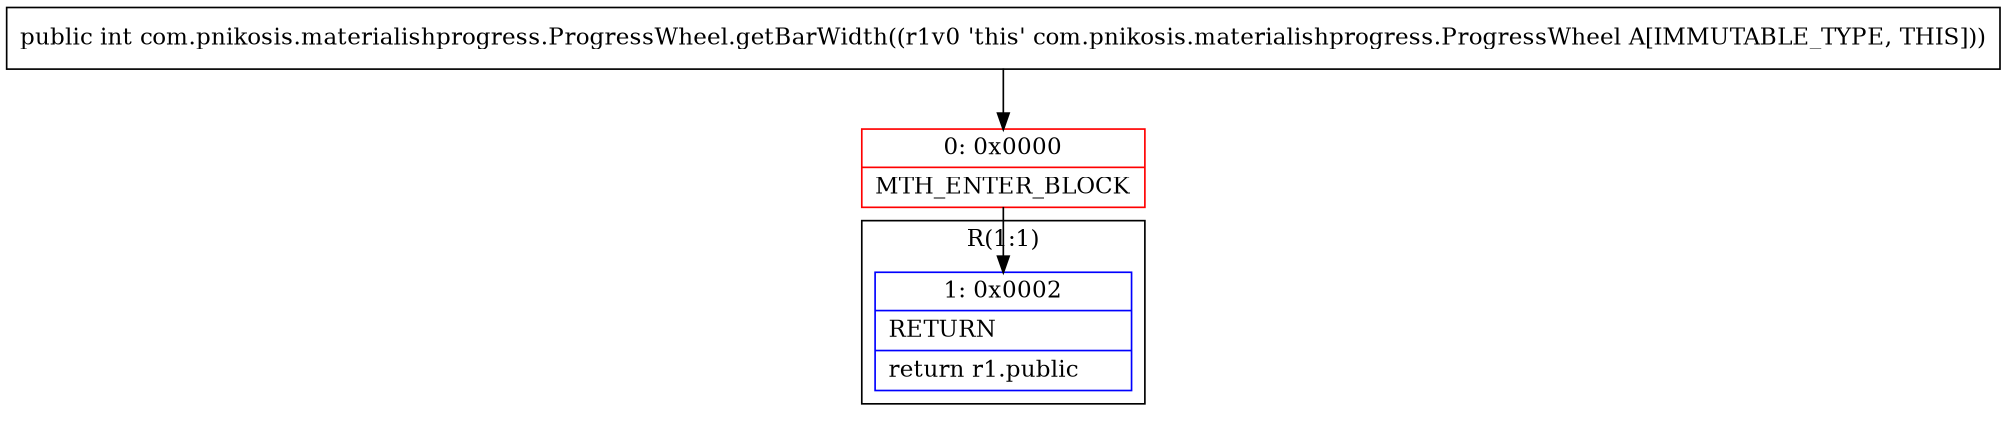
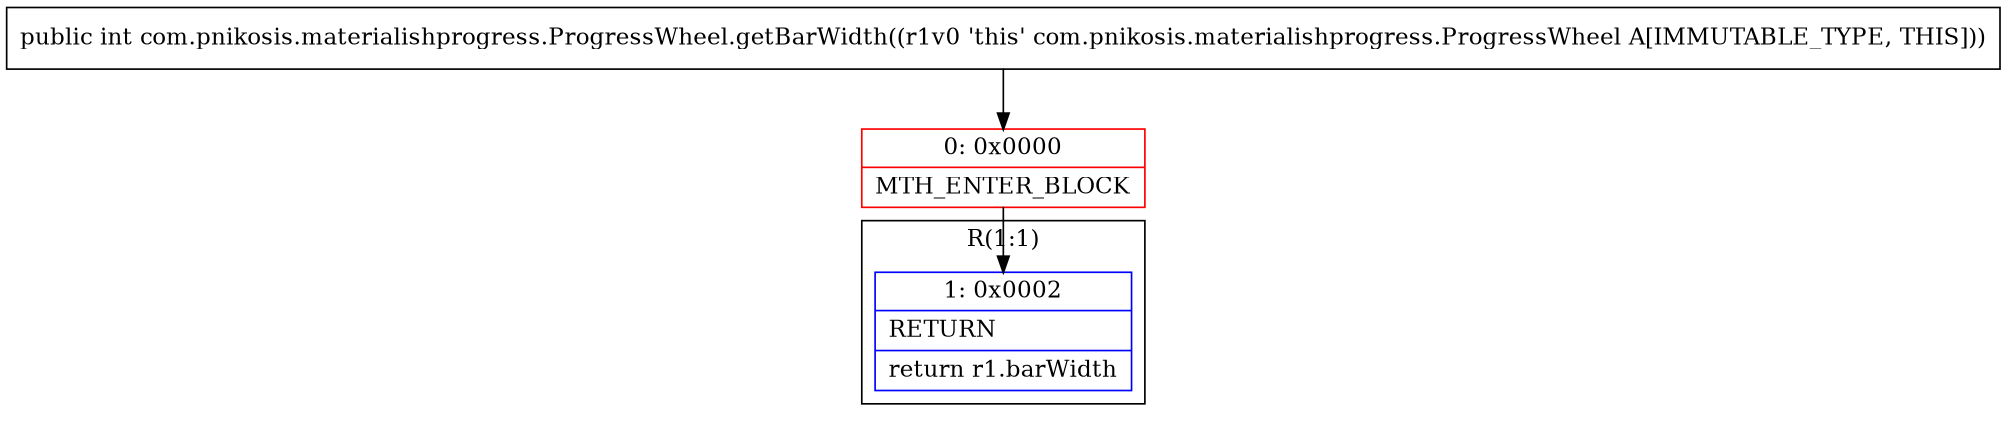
node "1: 0x0002": text "return r1.public" -> "return r1.barWidth"
